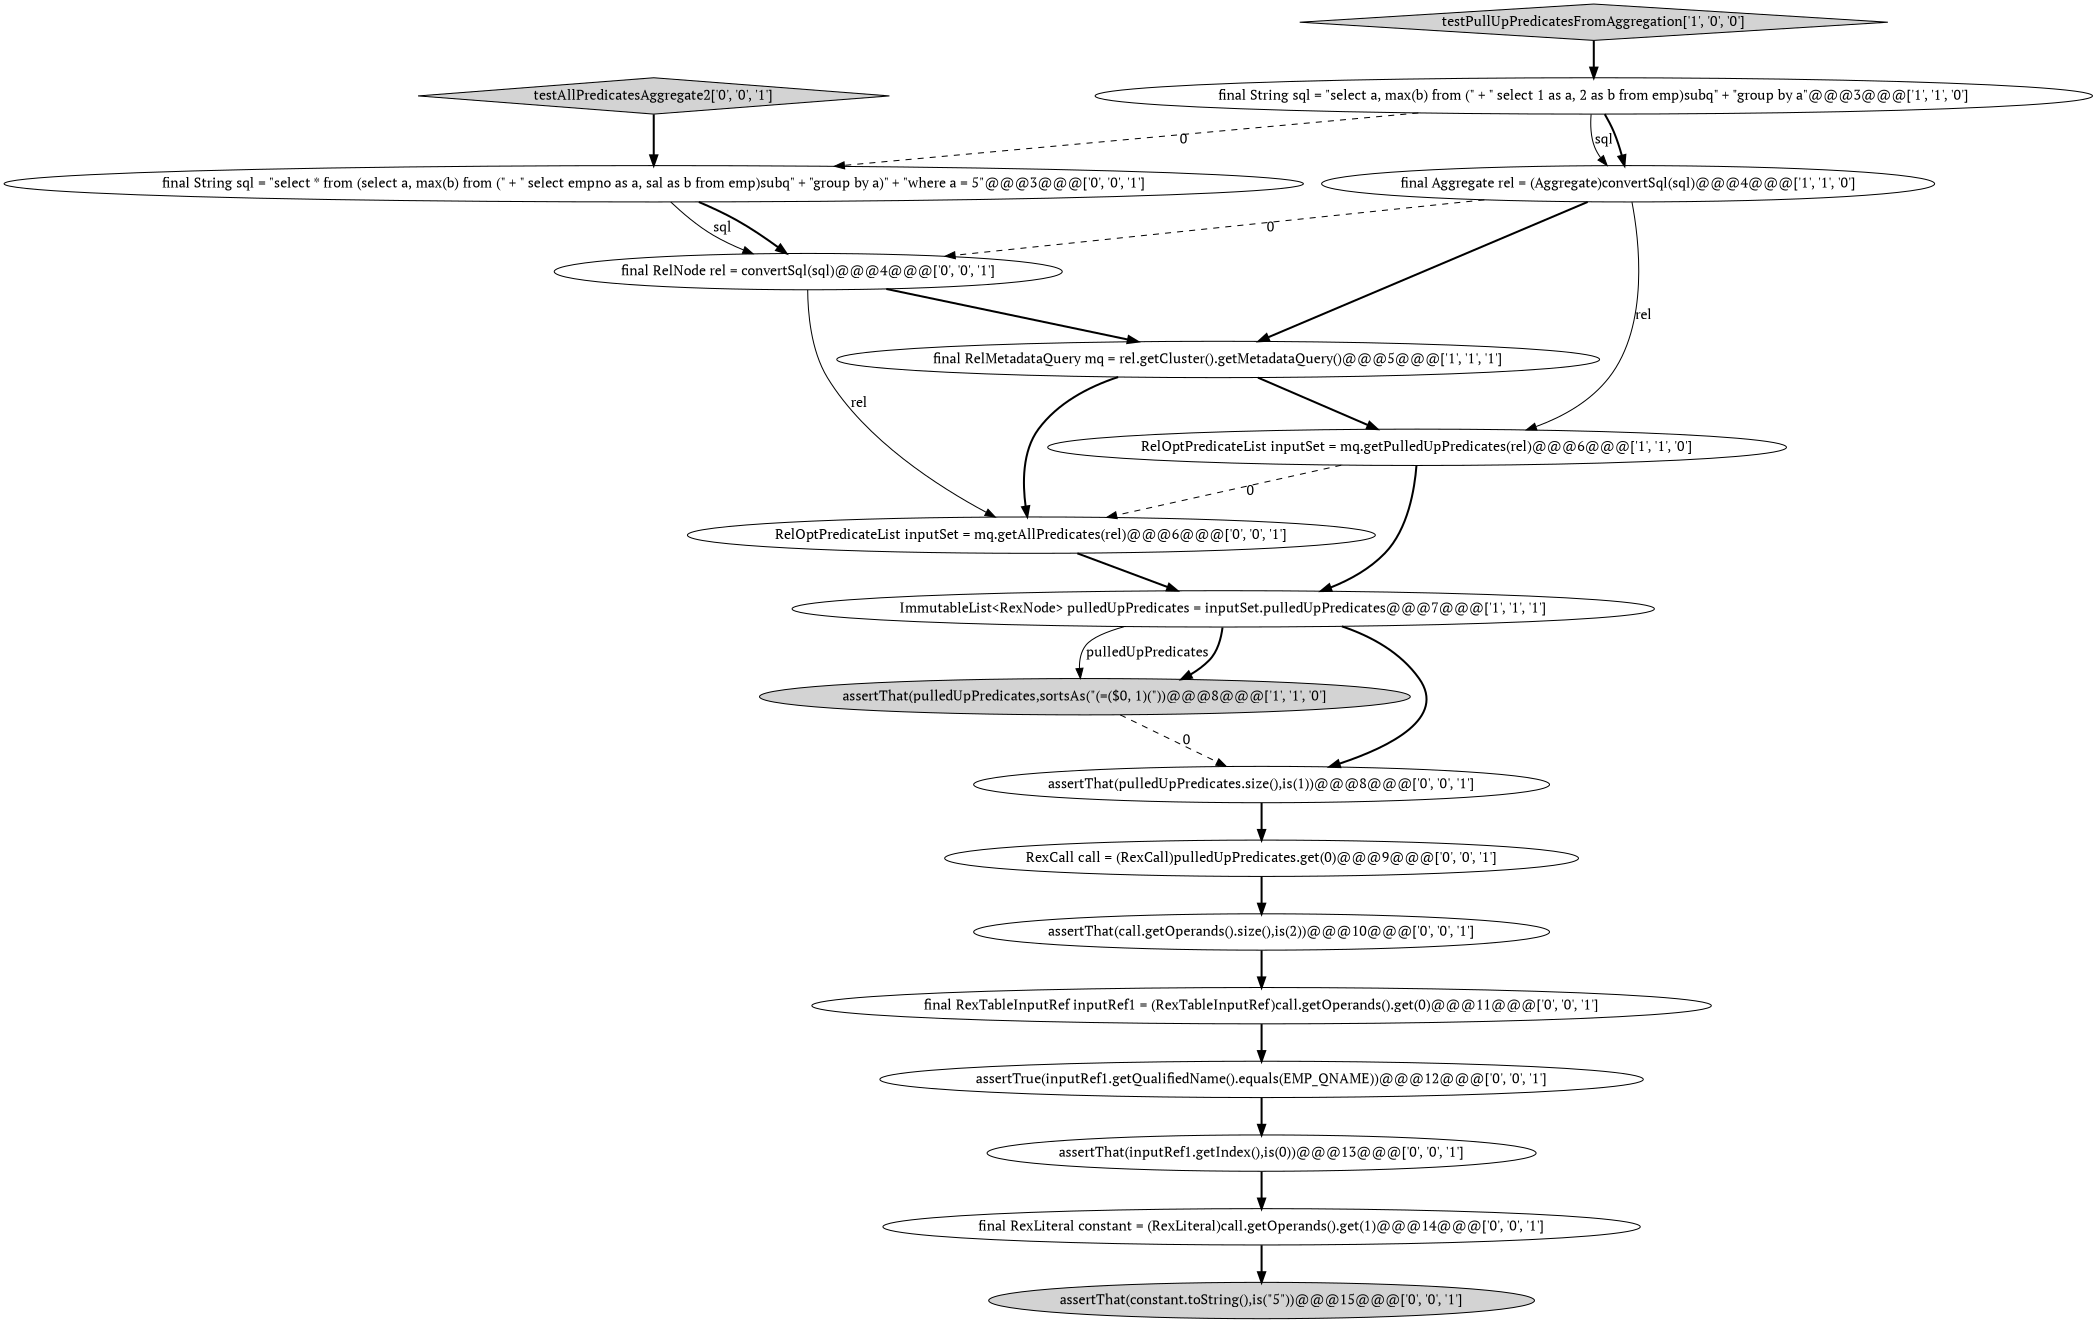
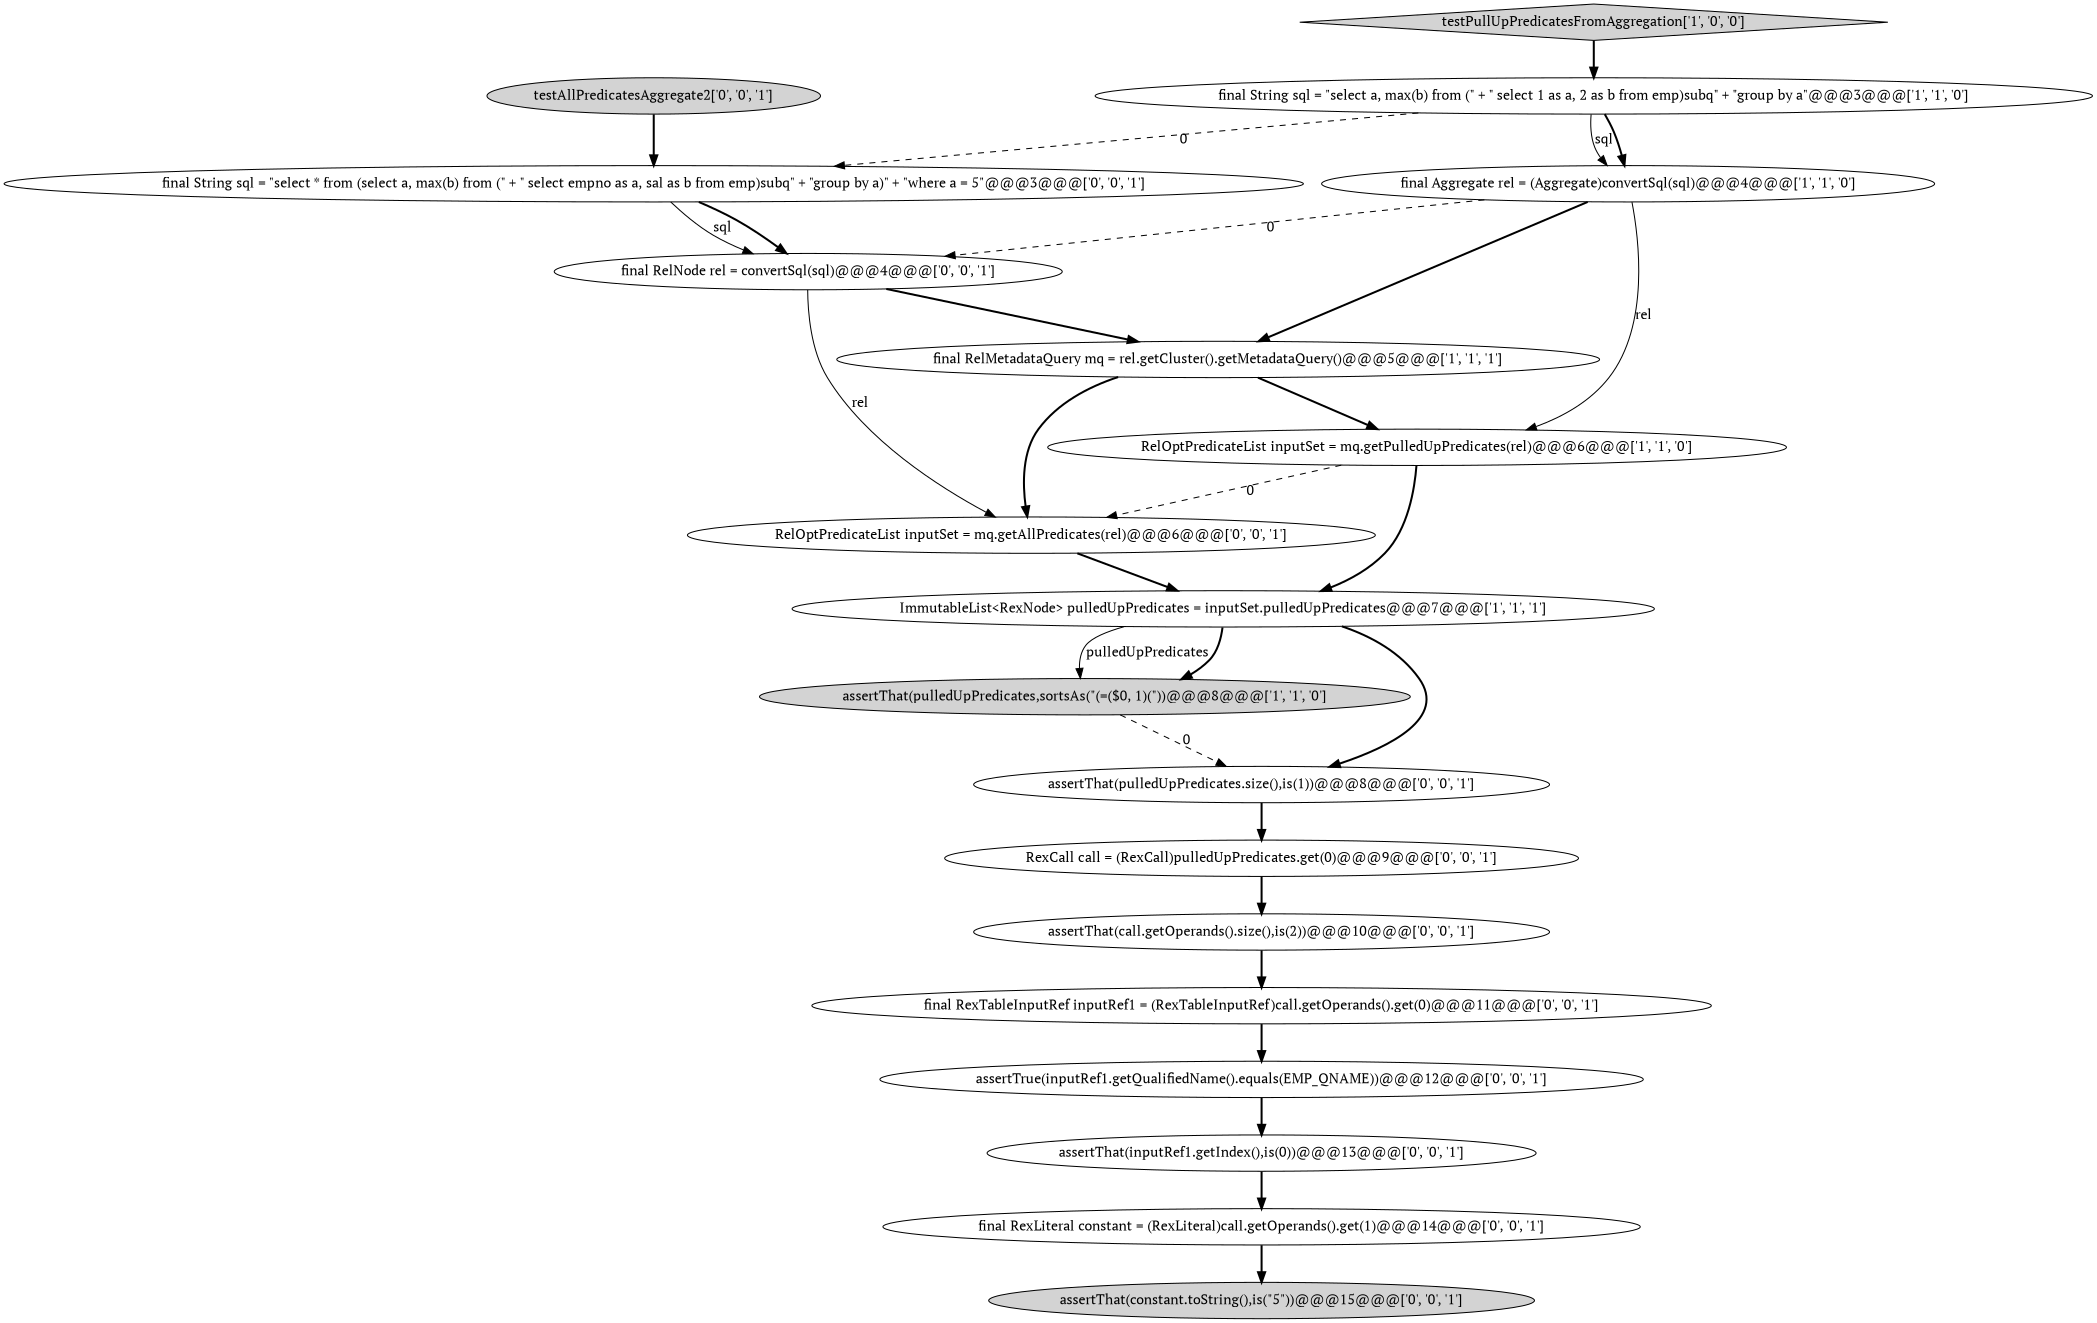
node "testAllPredicatesAggregate2['0', '0', '1']": shape diamond -> ellipse
